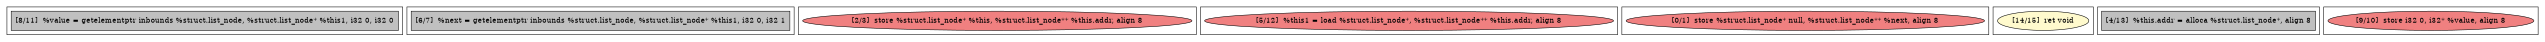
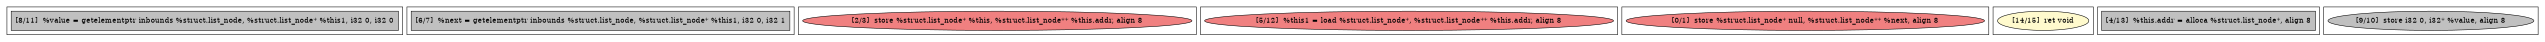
node "[9/10]  store i32 0, i32* %value, align 8": fillcolor lightcoral -> grey
